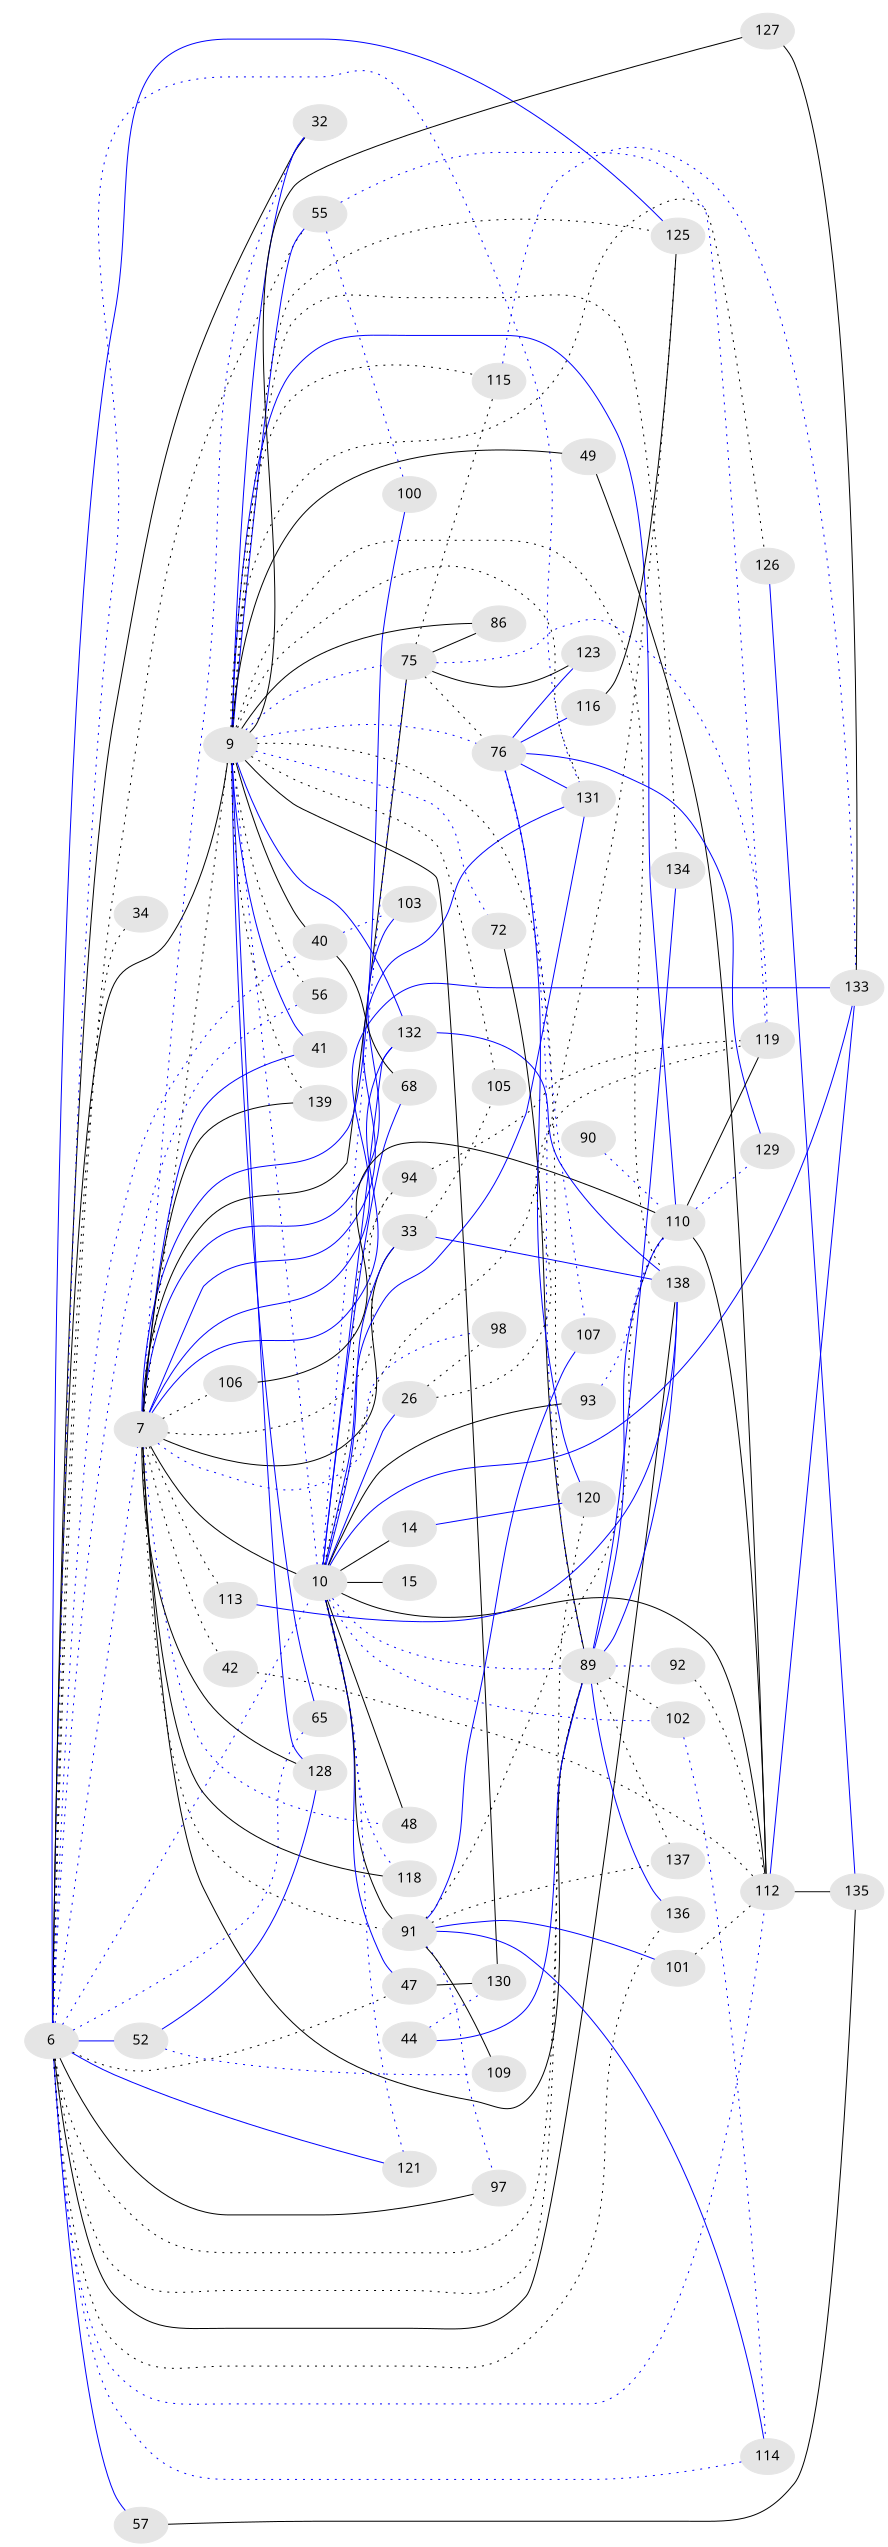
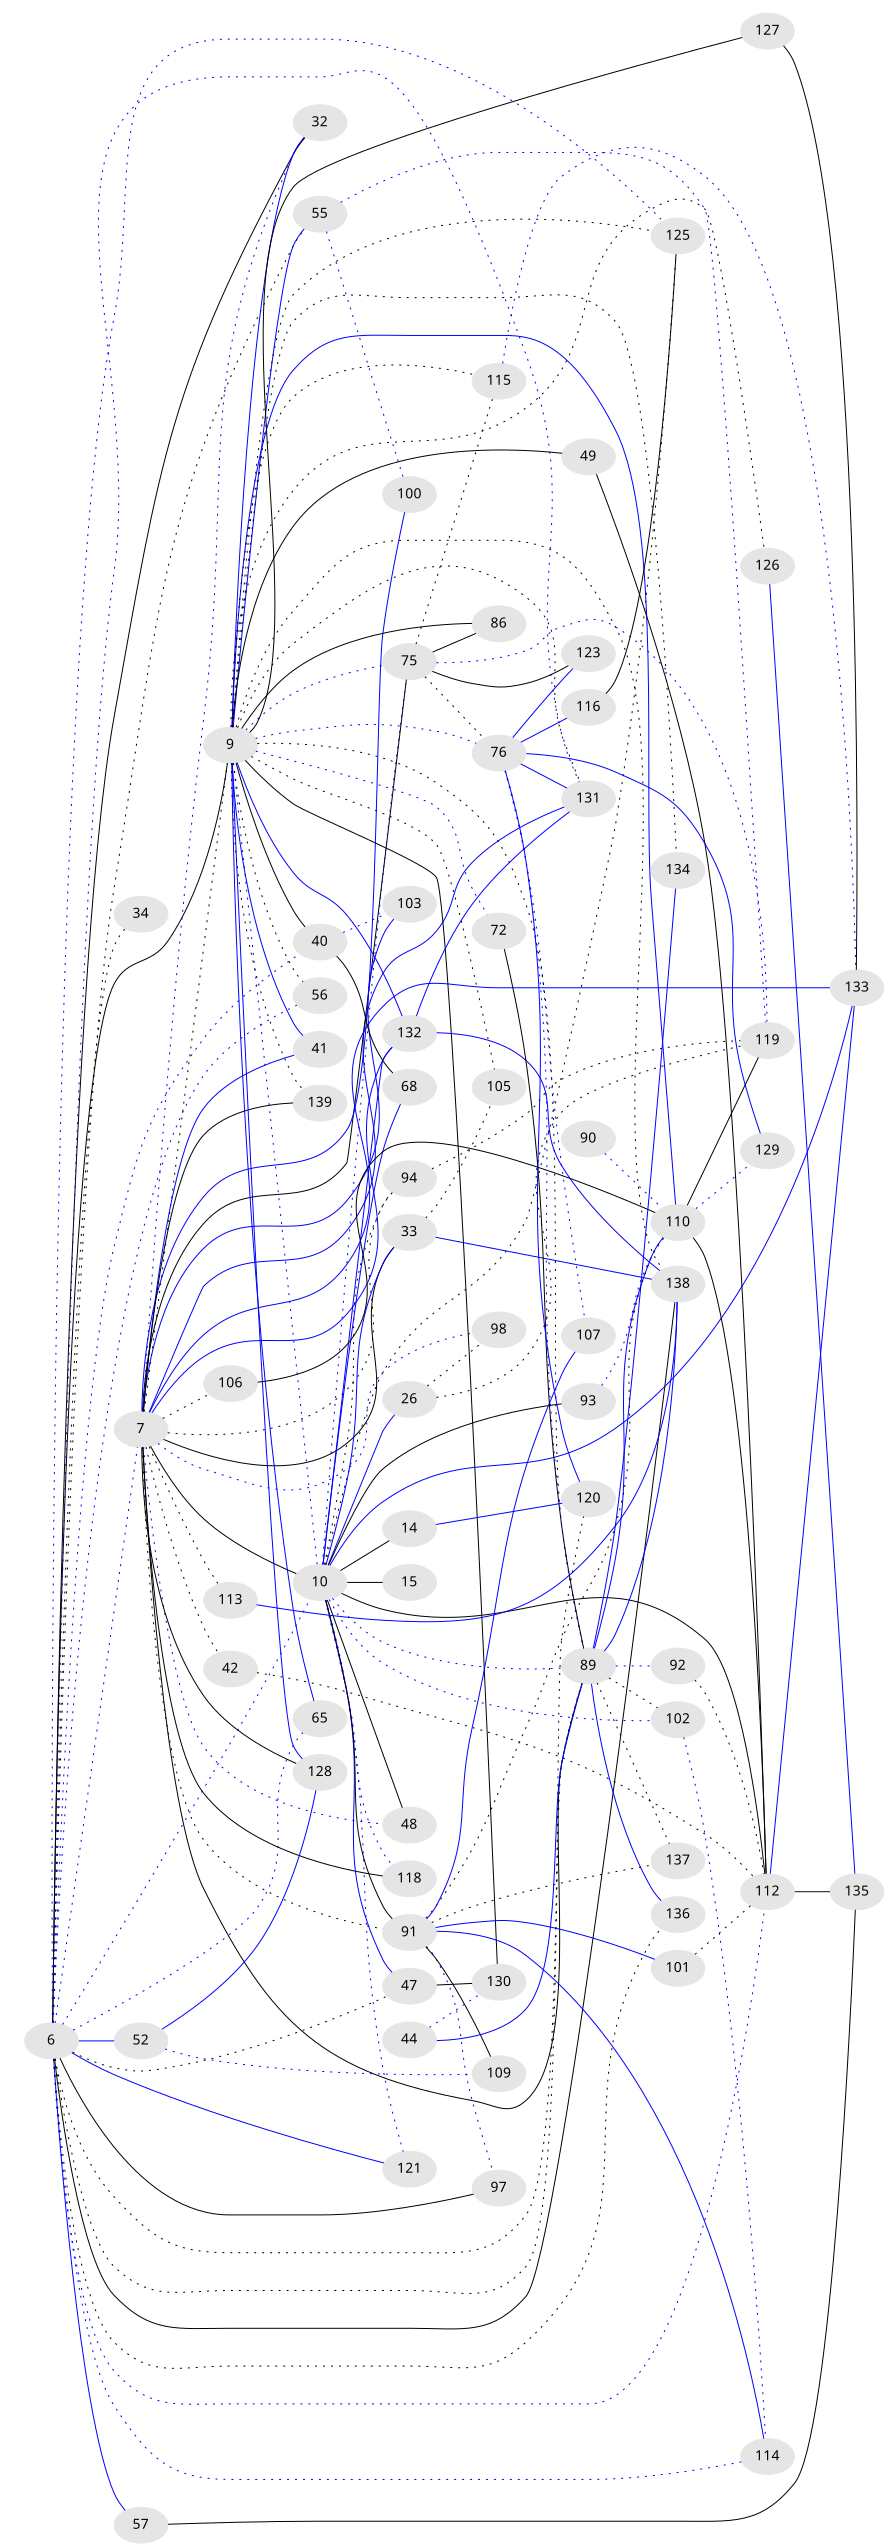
edge "125" -- "6": style solid -> dotted
edge "131" -- "10": now "131" -- "132"
